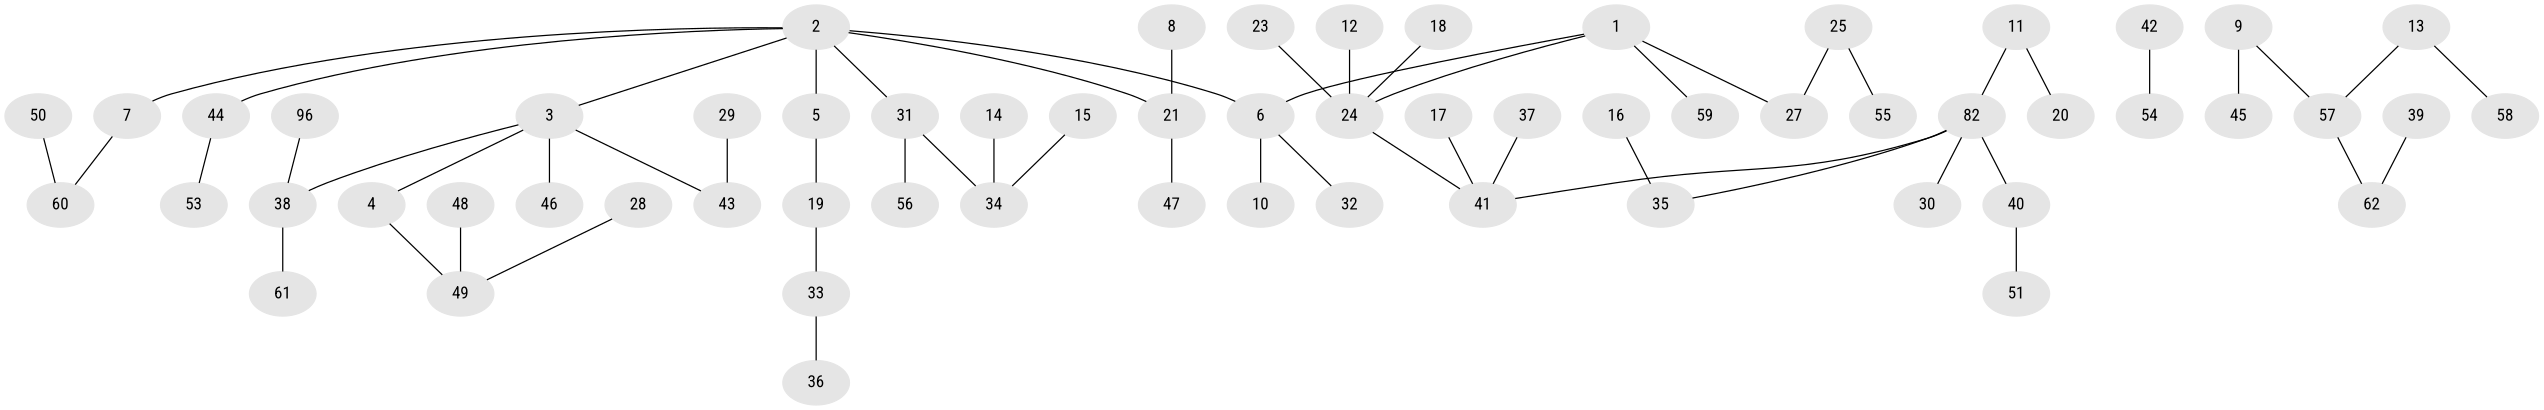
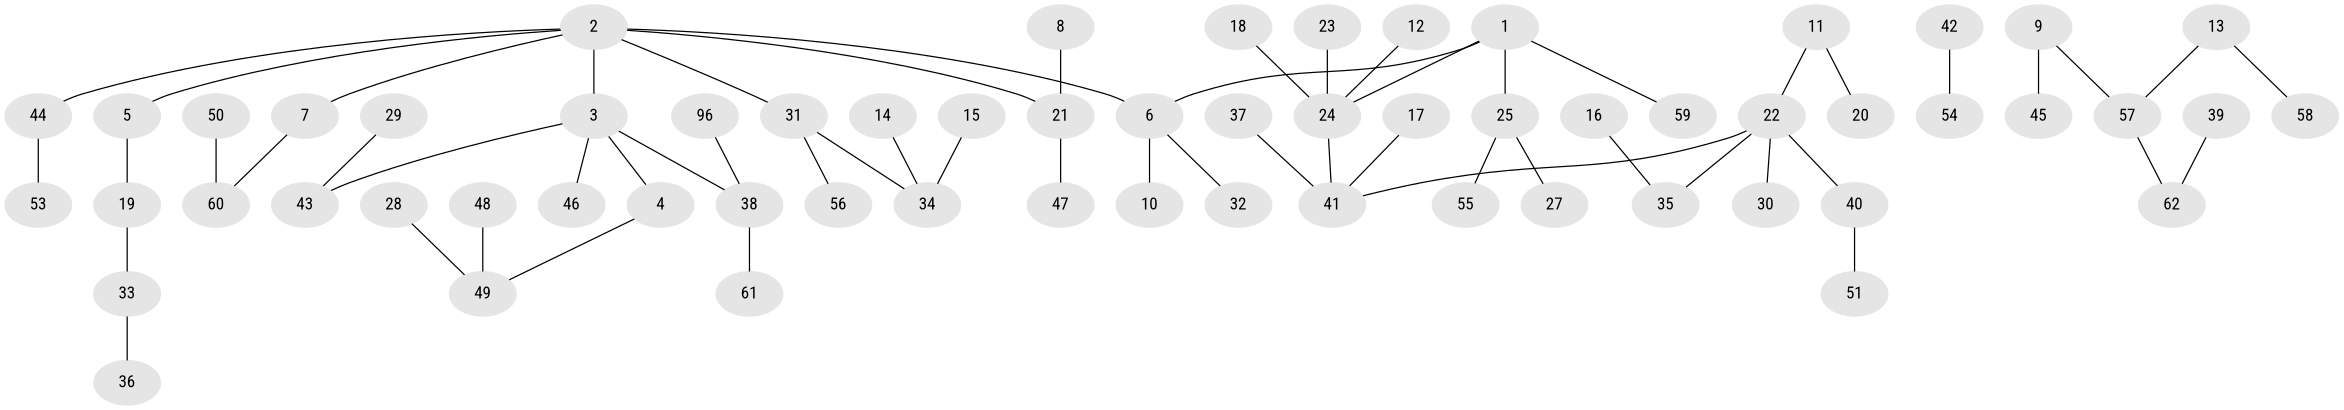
edge "1" -- "27": now "1" -- "25"
node "82": label "82" -> "22"
